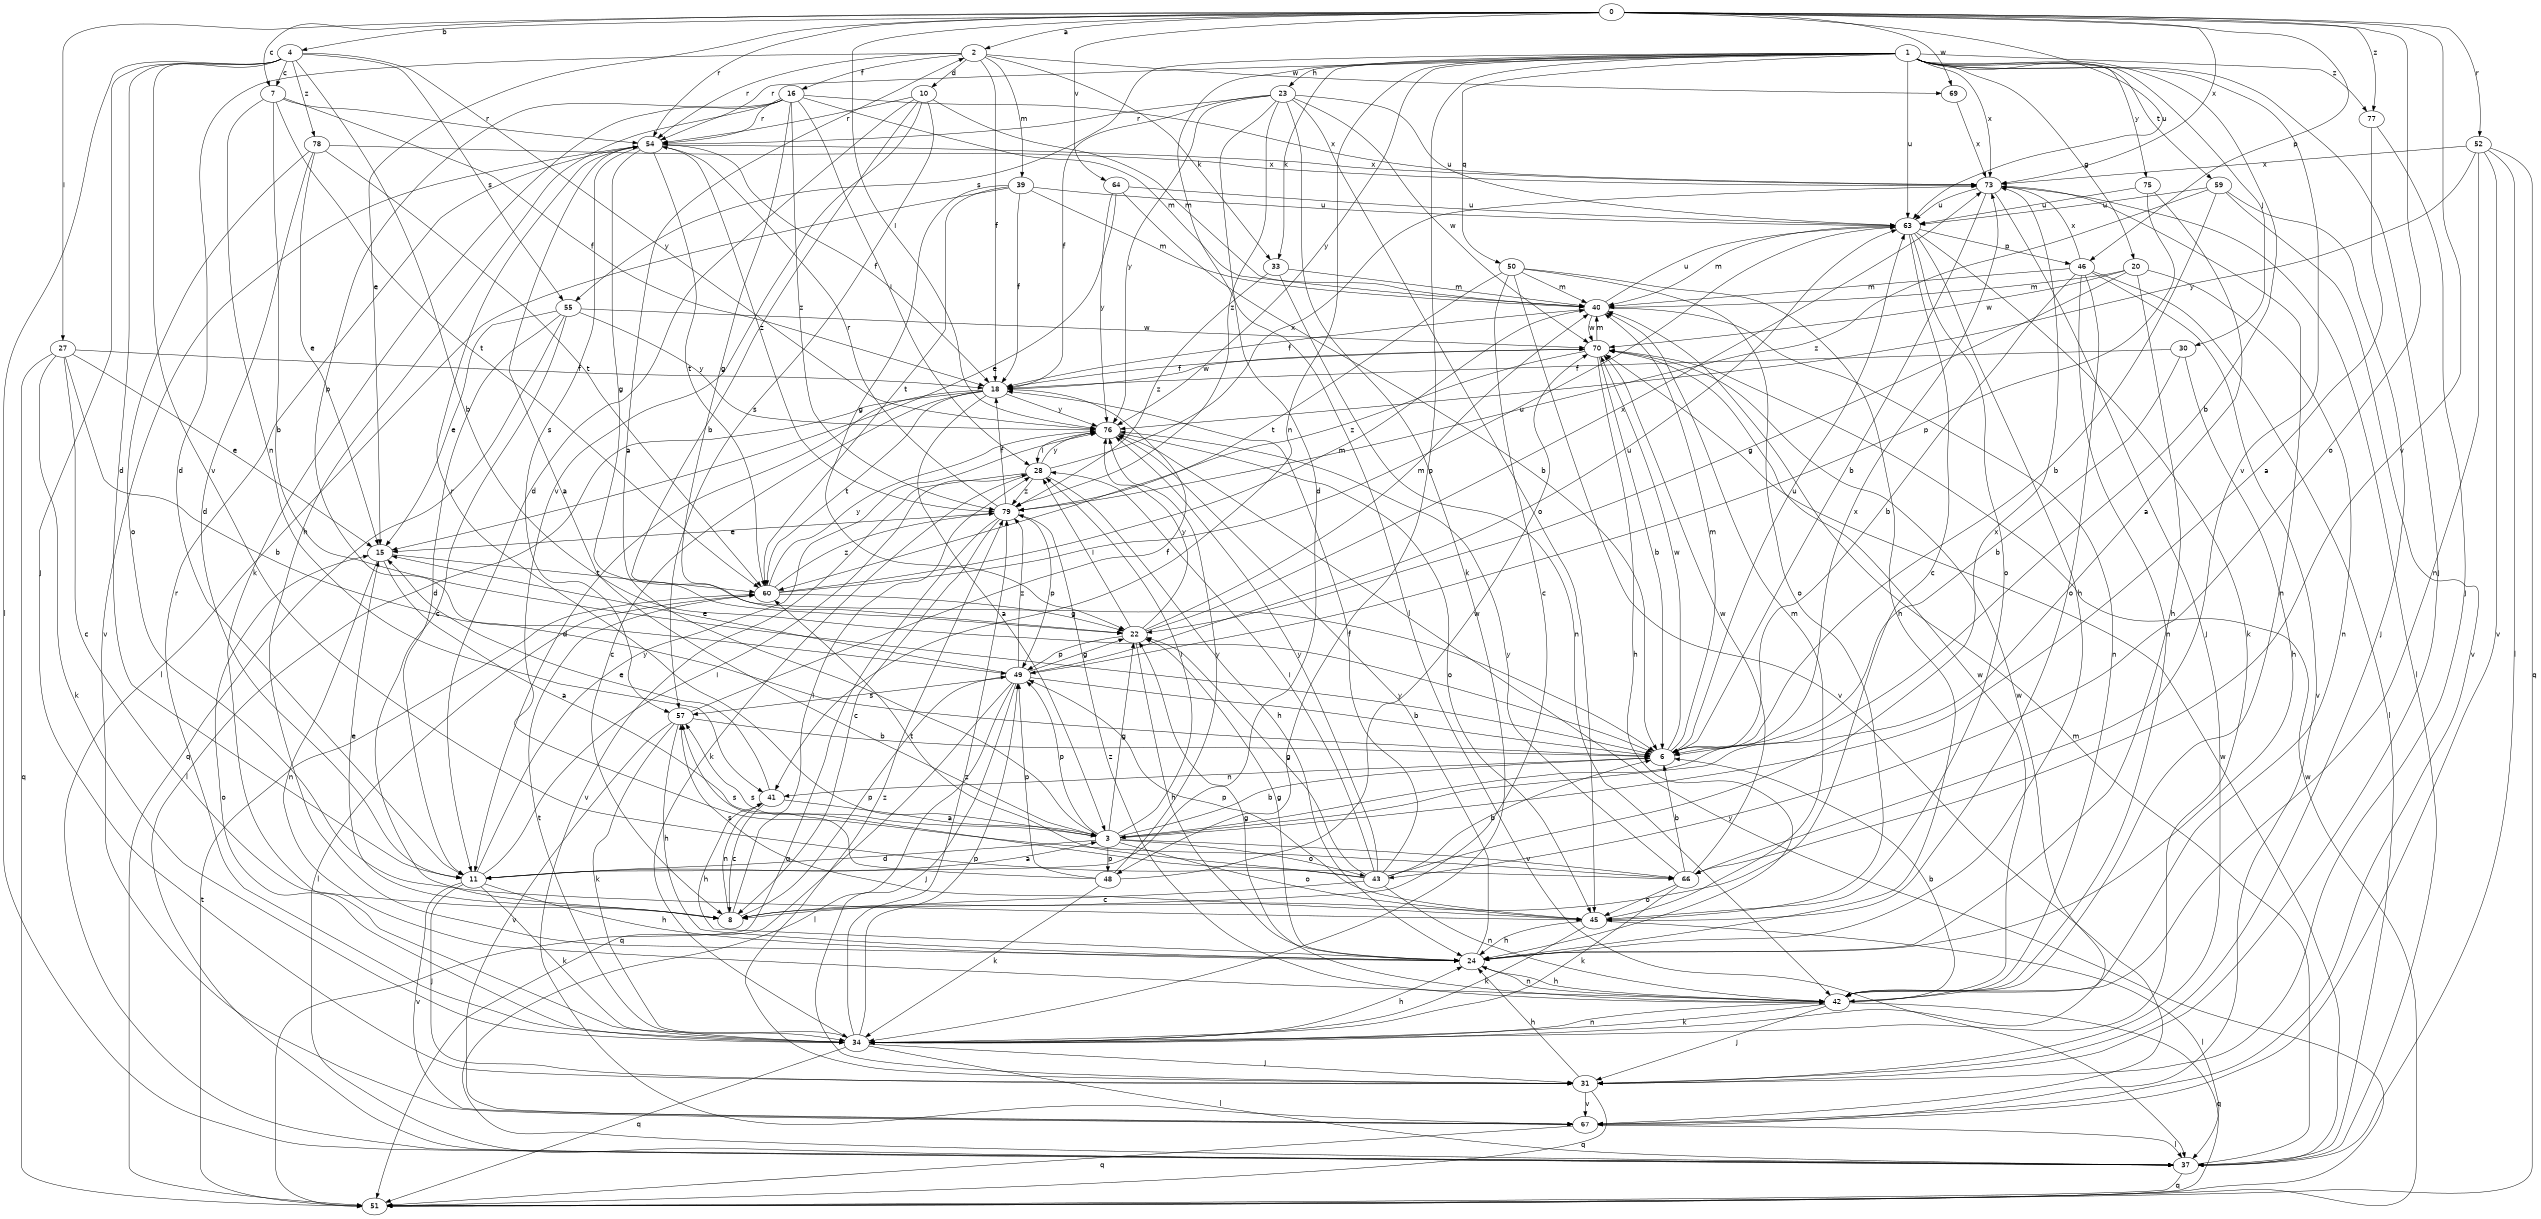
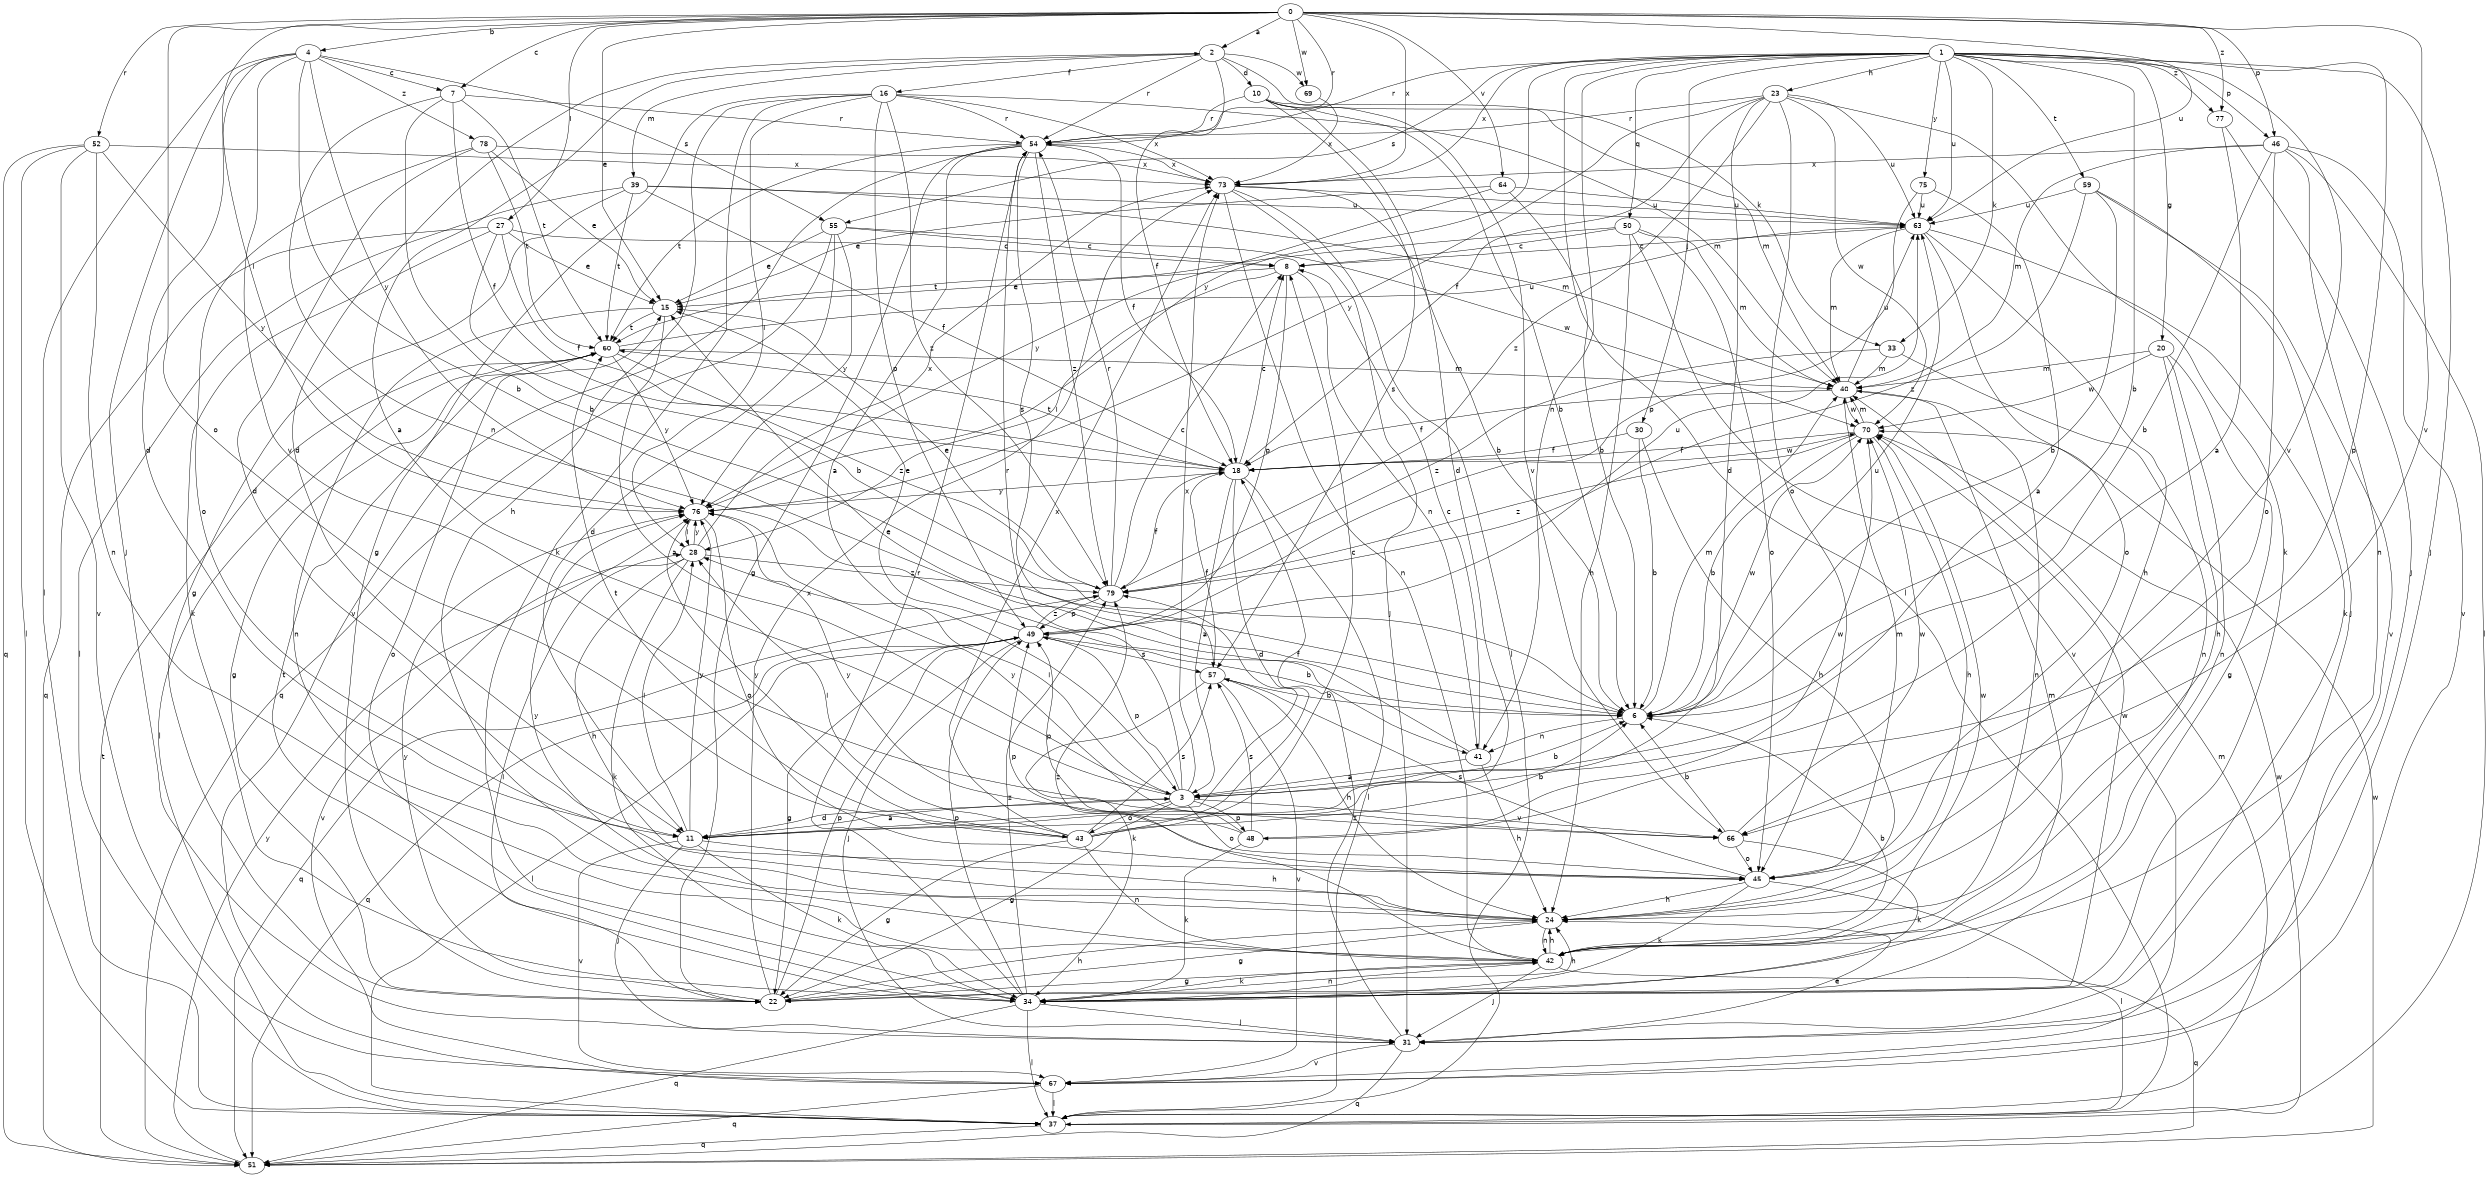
edge "63" -> "46": now "1" -> "46"
edge "31" -> "24": label "h" -> "e"
